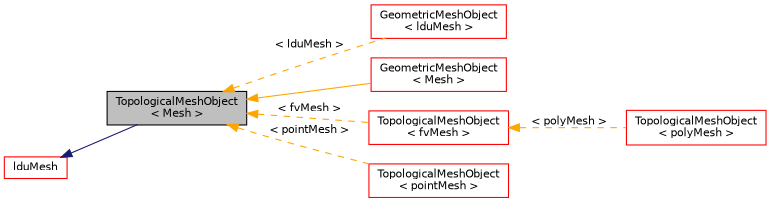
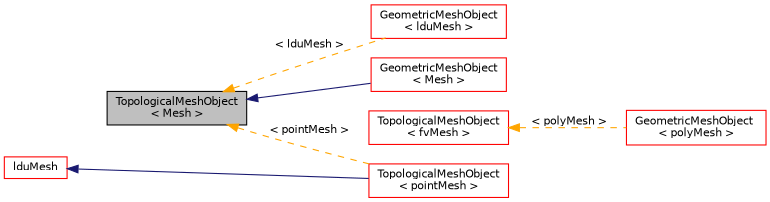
edge "GeometricMeshObject < Mesh >" -> "TopologicalMeshObject < Mesh >": color orange -> midnightblue
edge "TopologicalMeshObject < fvMesh >" -> "TopologicalMeshObject < Mesh >": removed, label "< fvMesh >"
node "TopologicalMeshObject < polyMesh >": label "TopologicalMeshObject < polyMesh >" -> "GeometricMeshObject < polyMesh >"
edge "TopologicalMeshObject < Mesh >" -> "lduMesh": now "TopologicalMeshObject < pointMesh >" -> "lduMesh"
